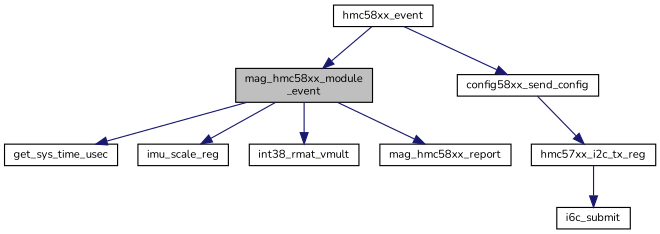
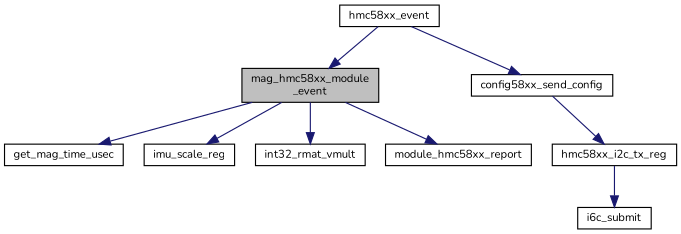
node "get_sys_time_usec": label "get_sys_time_usec" -> "get_mag_time_usec"
node "int38_rmat_vmult": label "int38_rmat_vmult" -> "int32_rmat_vmult"
node "mag_hmc58xx_report": label "mag_hmc58xx_report" -> "module_hmc58xx_report"
node "hmc57xx_i2c_tx_reg": label "hmc57xx_i2c_tx_reg" -> "hmc58xx_i2c_tx_reg"
